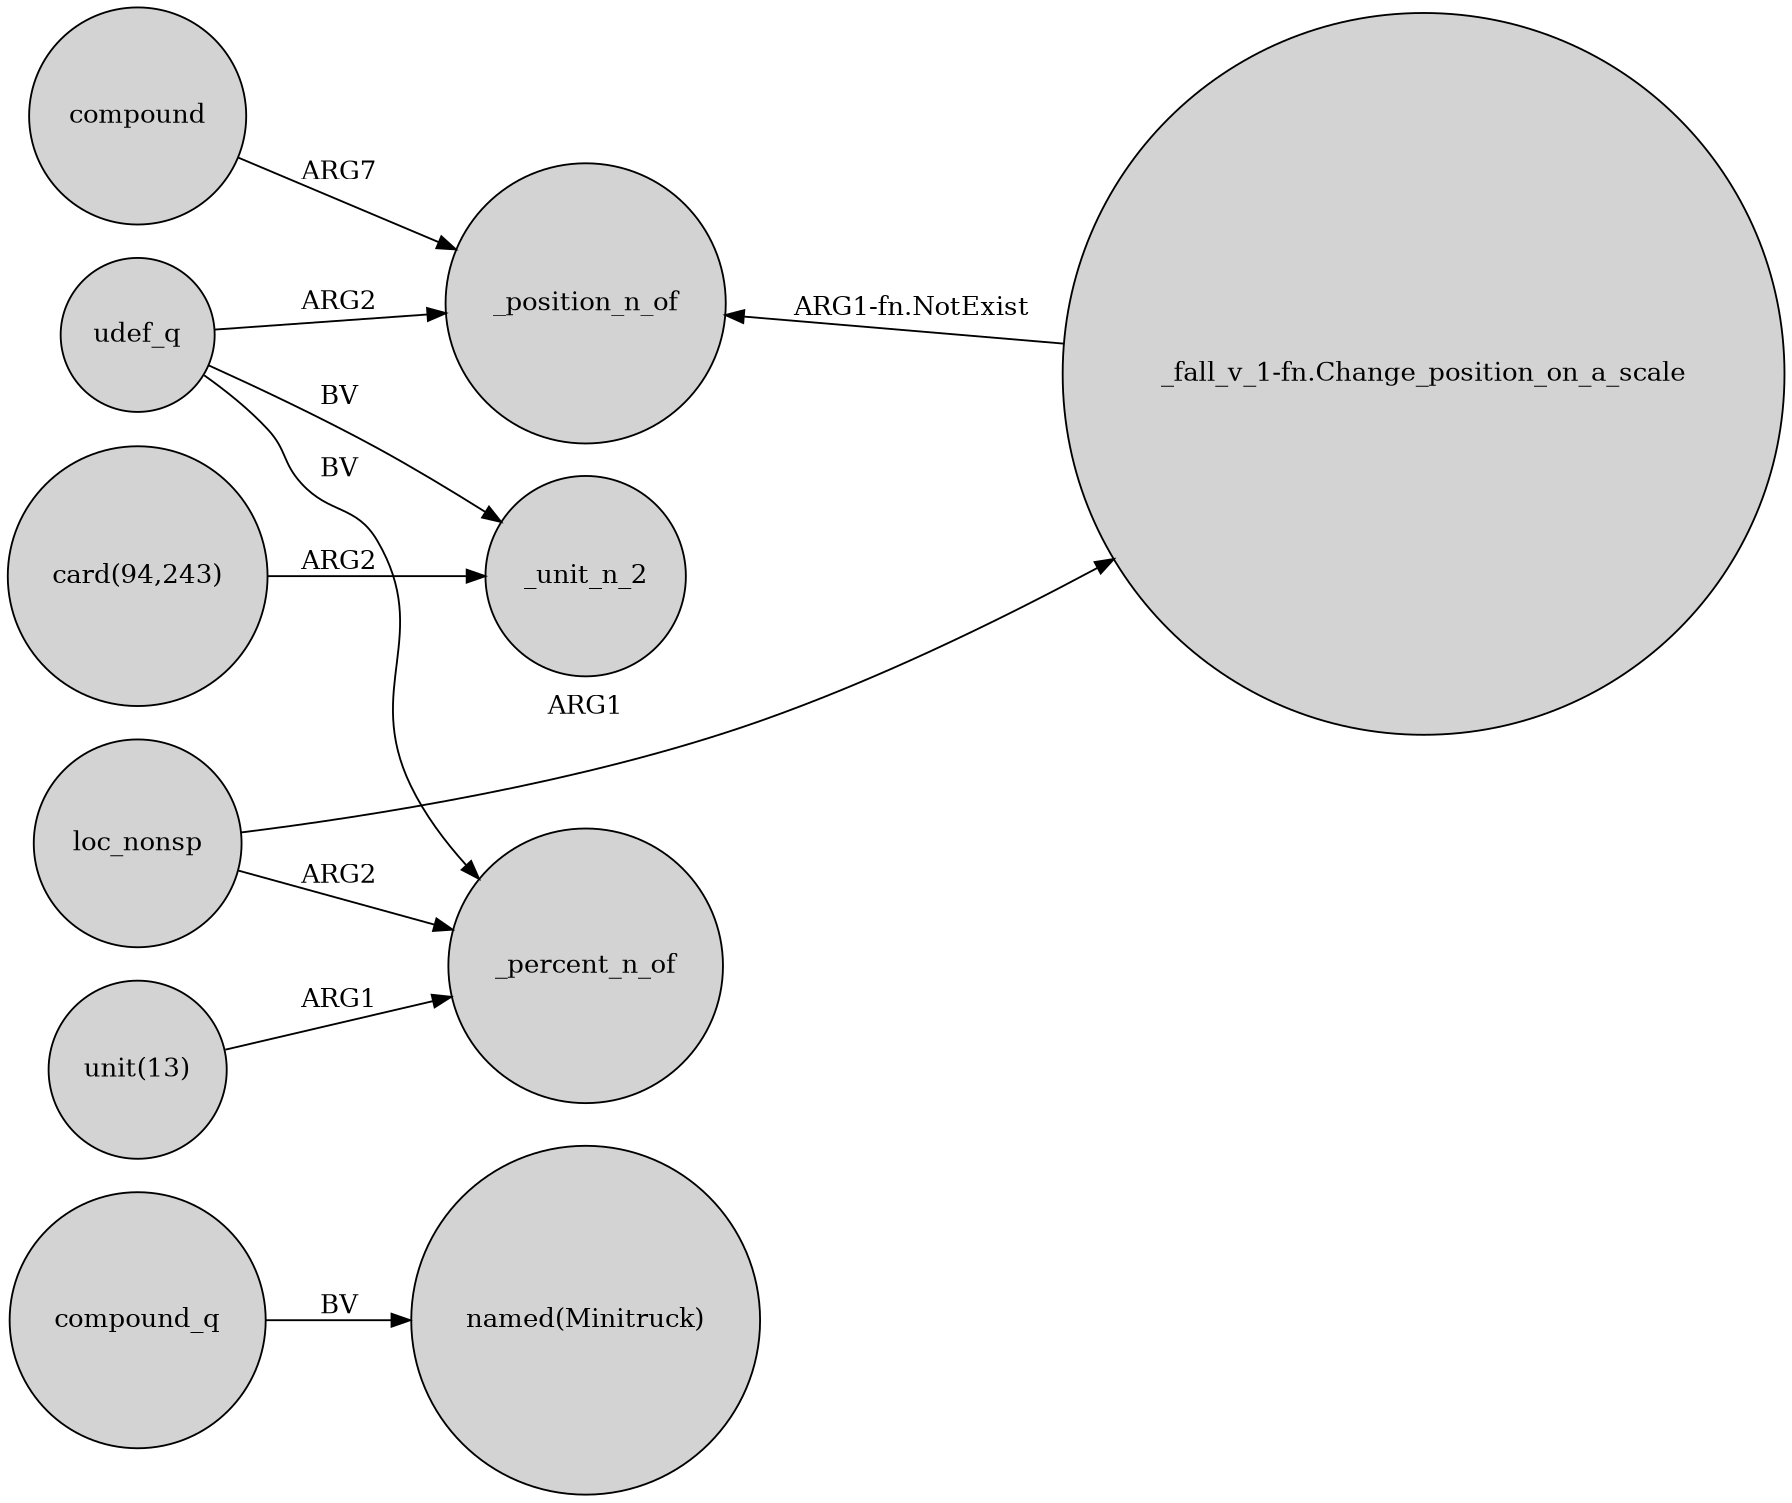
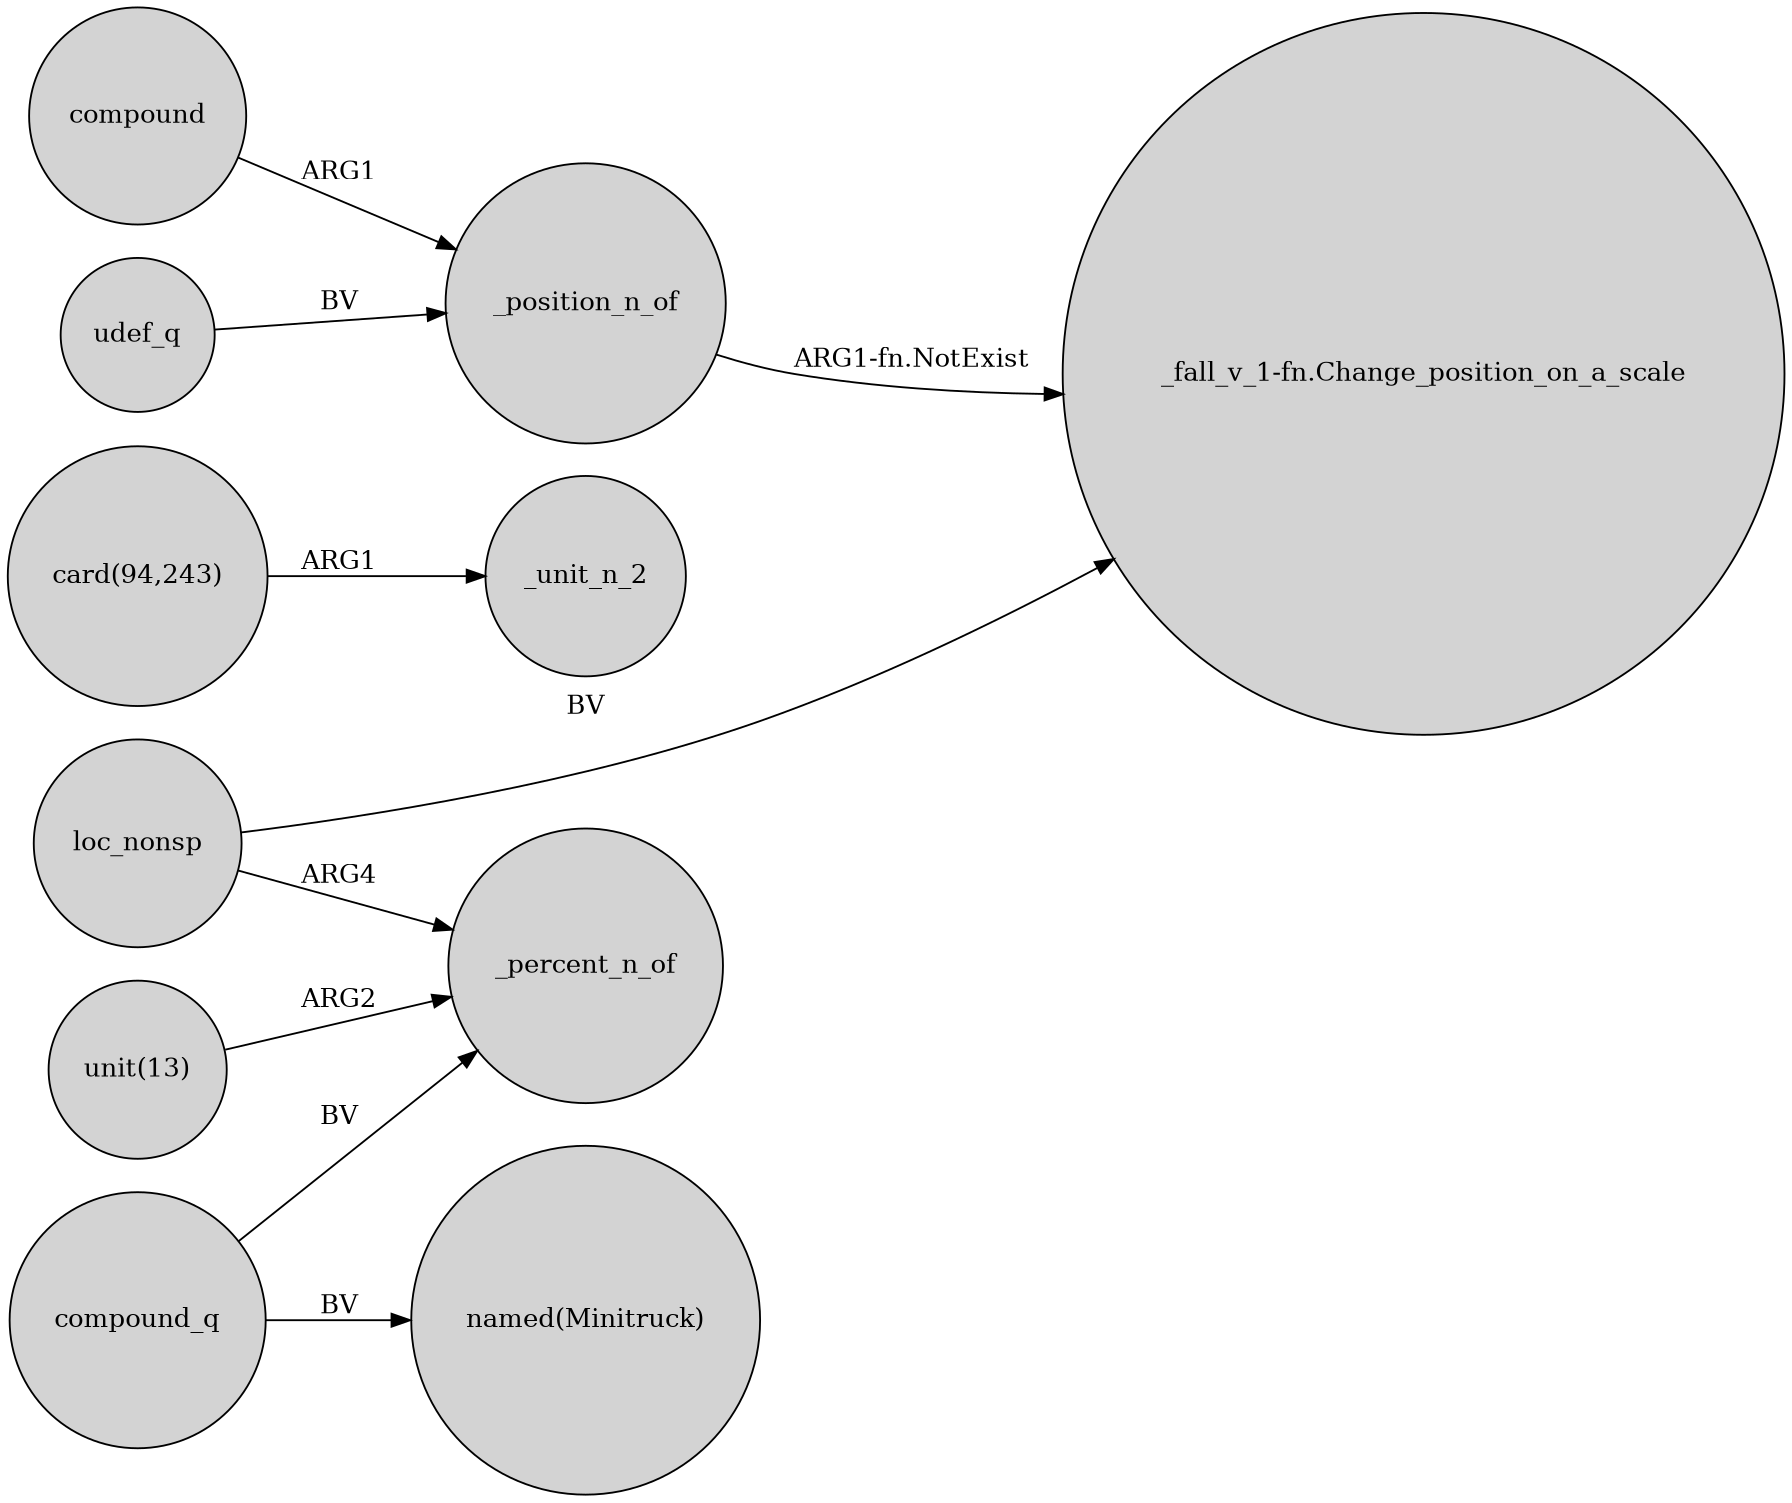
edge "compound" -> "_position_n_of": label "ARG7" -> "ARG1"
edge "udef_q" -> "_position_n_of": label "ARG2" -> "BV"
edge "_fall_v_1-fn.Change_position_on_a_scale" -> "_position_n_of": reversed
edge "udef_q" -> "_unit_n_2": removed, label "BV"
edge "card(94,243)" -> "_unit_n_2": label "ARG2" -> "ARG1"
edge "udef_q" -> "_percent_n_of": now "compound_q" -> "_percent_n_of"
edge "loc_nonsp" -> "_fall_v_1-fn.Change_position_on_a_scale": label "ARG1" -> "BV"
edge "loc_nonsp" -> "_percent_n_of": label "ARG2" -> "ARG4"
edge "unit(13)" -> "_percent_n_of": label "ARG1" -> "ARG2"
